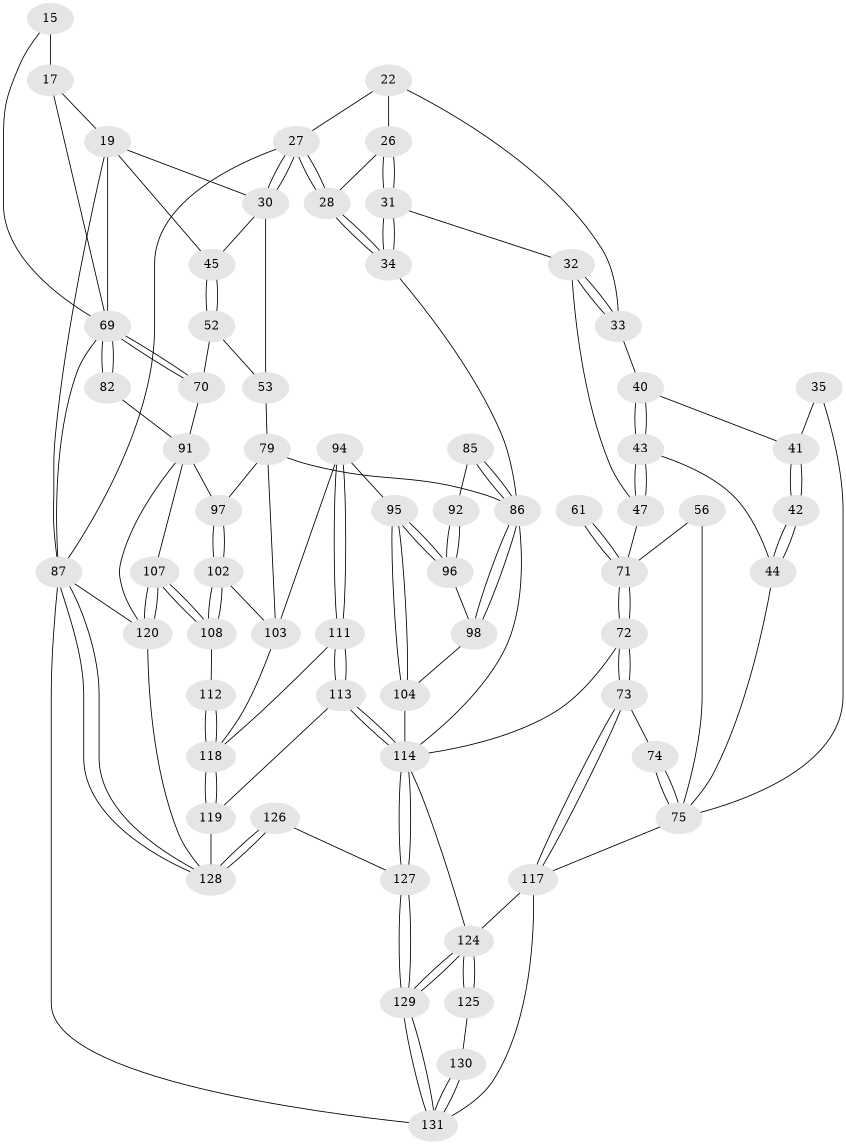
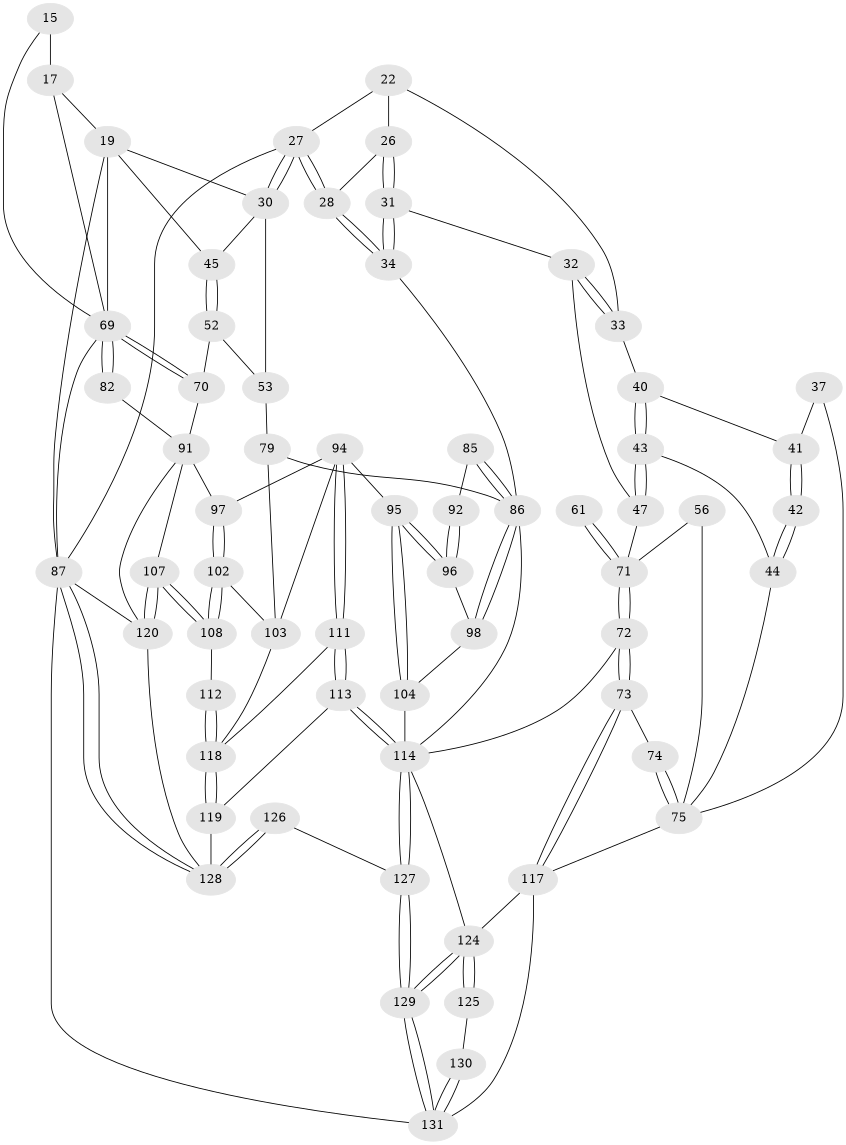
node "35": label "35" -> "37"
edge "79" -- "97": now "94" -- "97"
